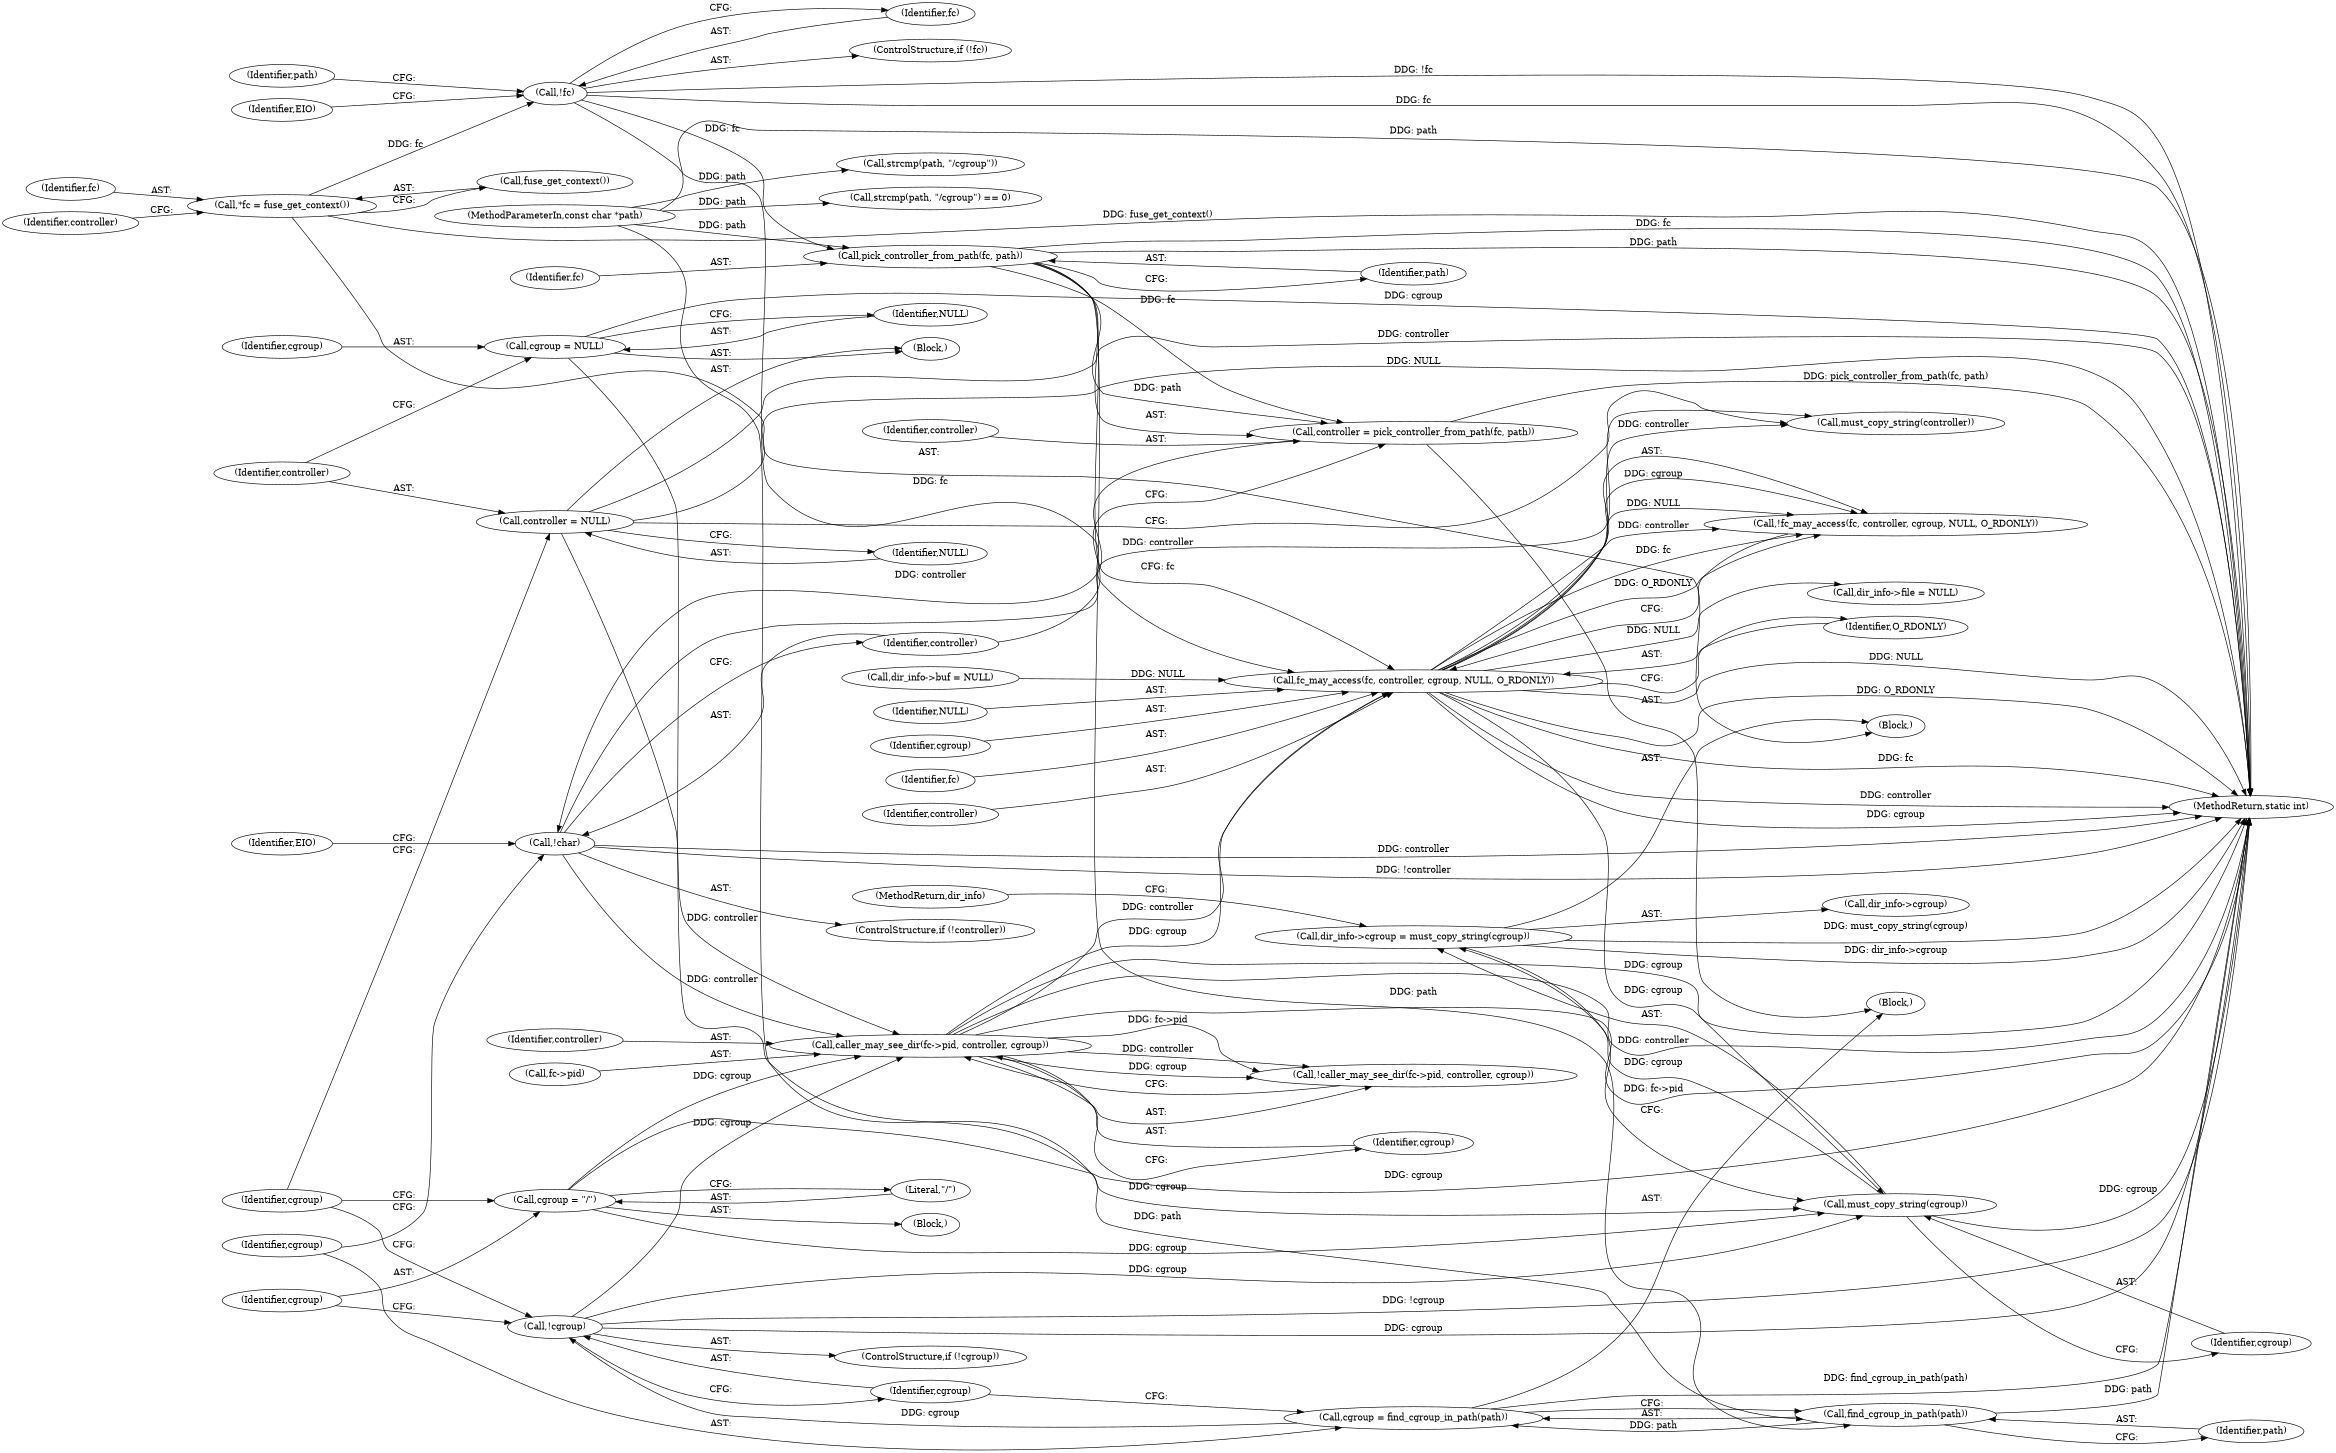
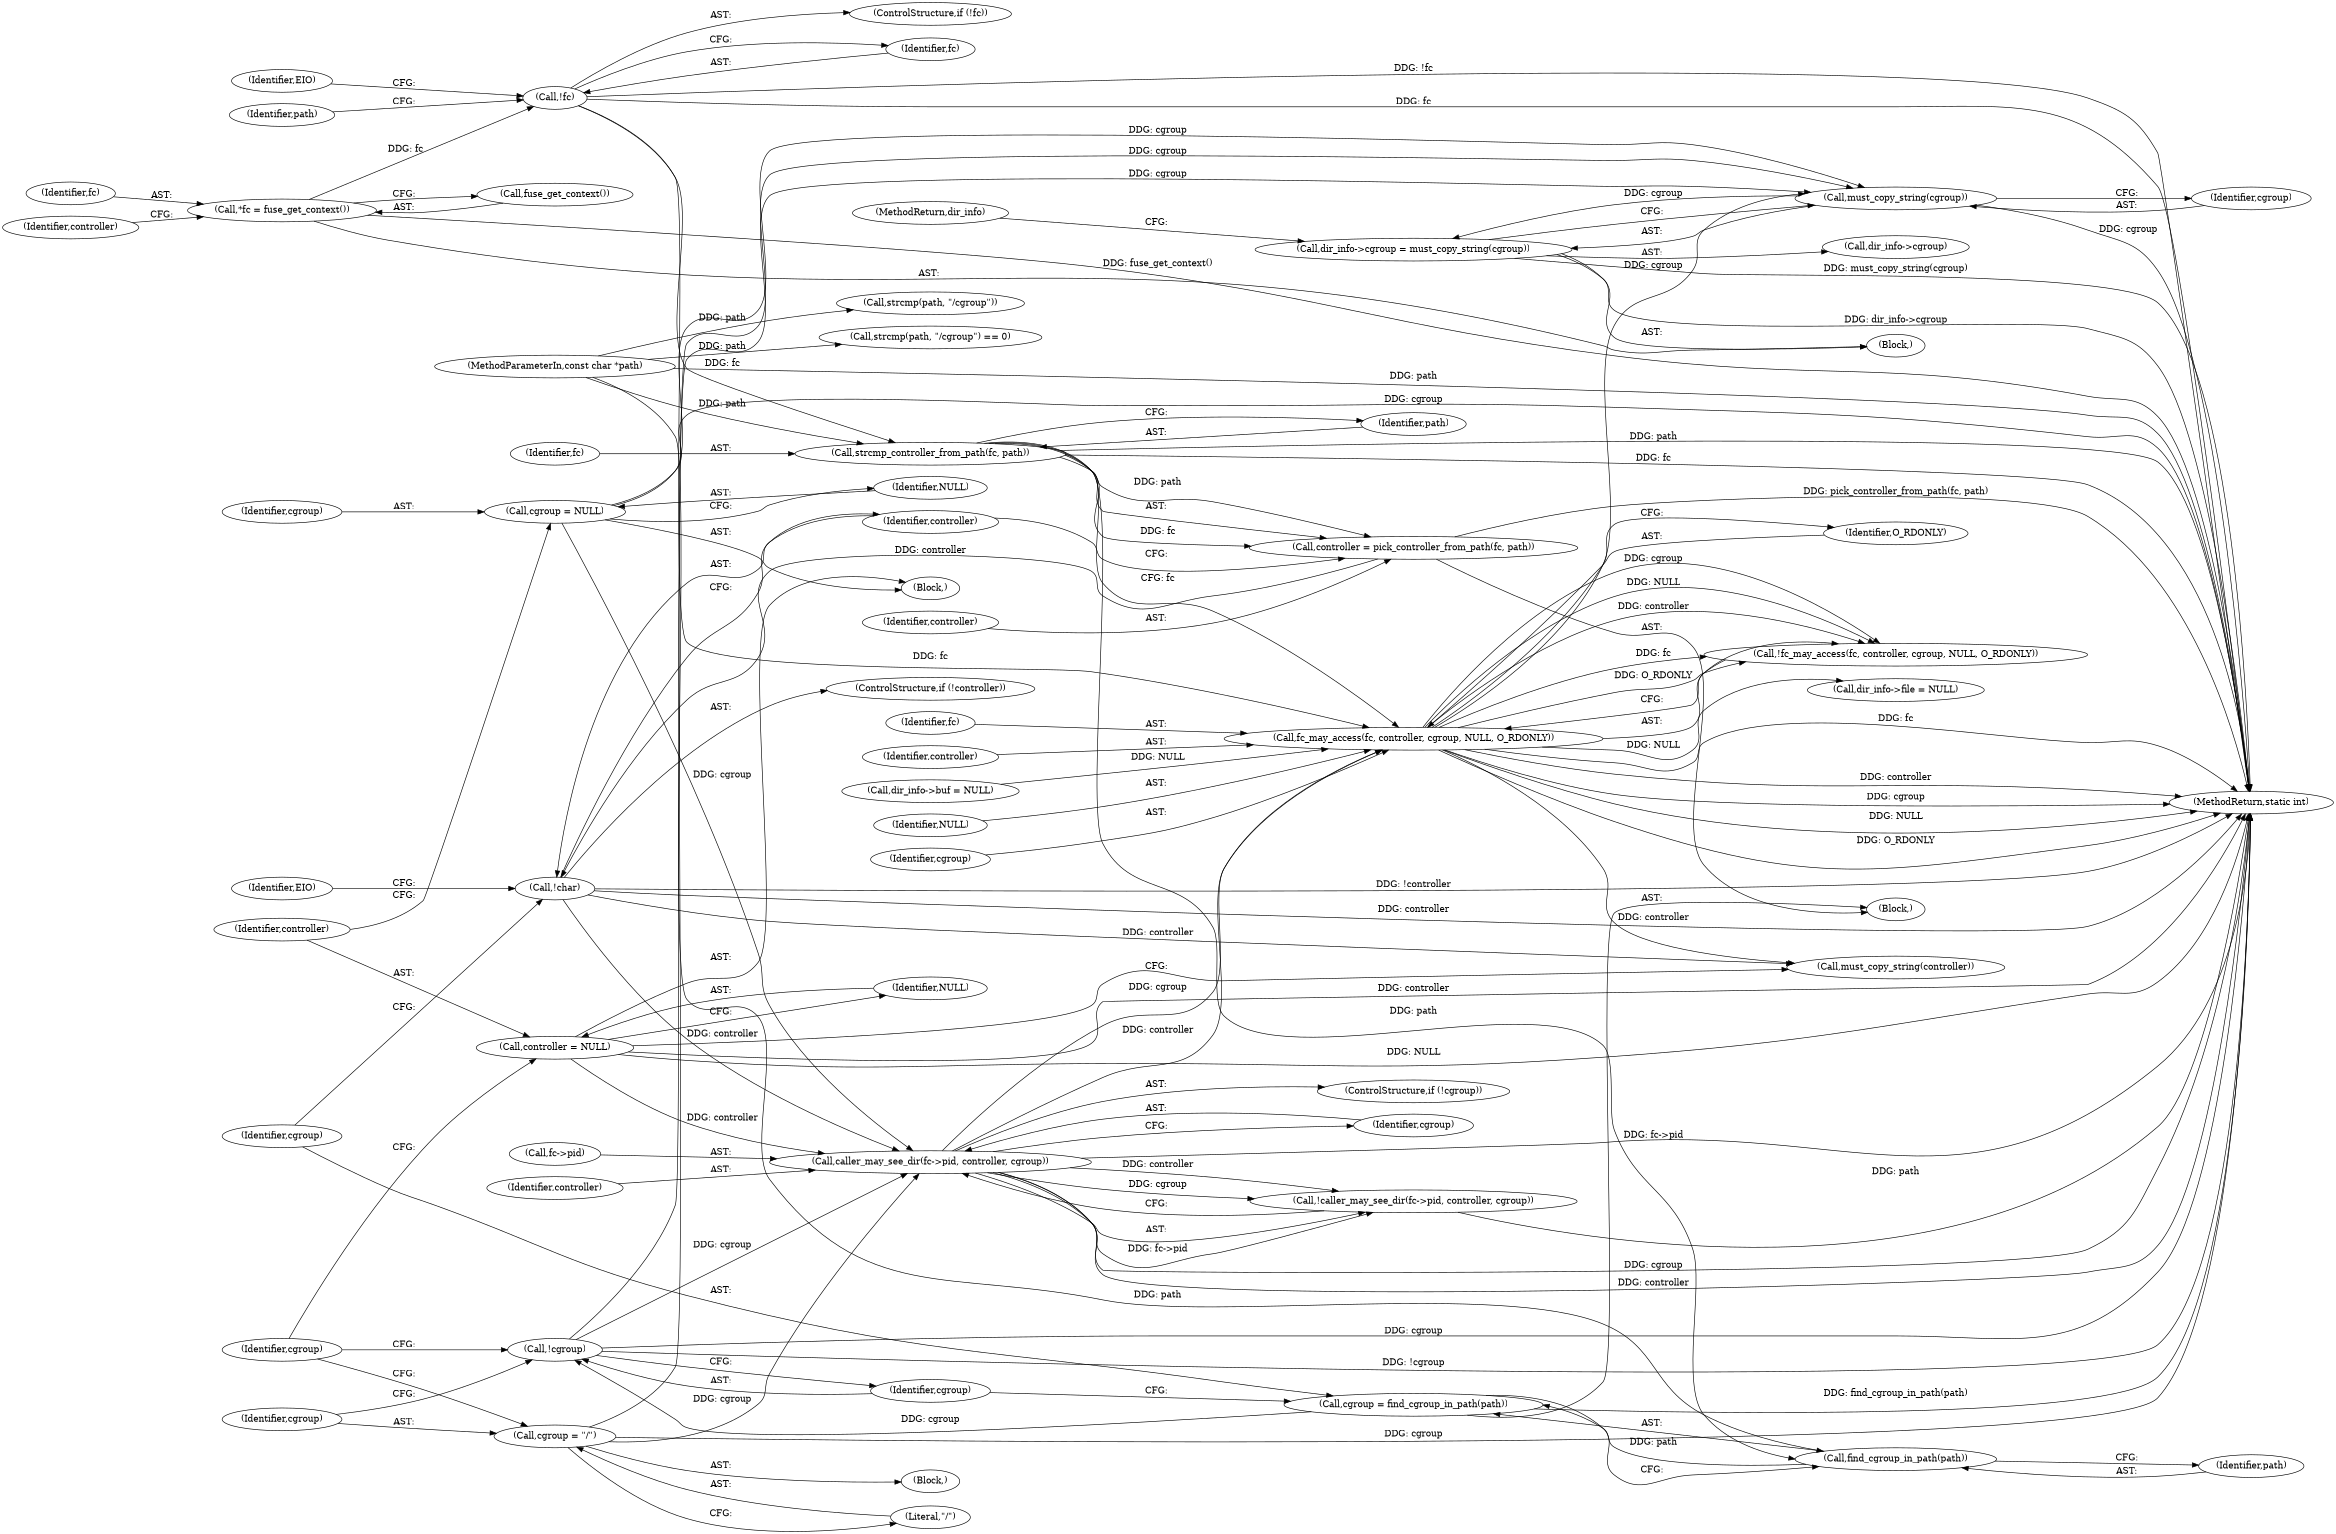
node "(Call,pick_controller_from_path(fc, path))": label "(Call,pick_controller_from_path(fc, path))" -> "(Call,strcmp_controller_from_path(fc, path))"
edge "(Call,cgroup = NULL)" -> "(Call,caller_may_see_dir(fc->pid, controller, cgroup))": added, label "DDG: cgroup"
edge "(Call,!cgroup)" -> "(ControlStructure,if (!cgroup))": now "(Call,caller_may_see_dir(fc->pid, controller, cgroup))" -> "(ControlStructure,if (!cgroup))"
edge "(Call,find_cgroup_in_path(path))" -> "(MethodReturn,static int)": now "(Call,!caller_may_see_dir(fc->pid, controller, cgroup))" -> "(MethodReturn,static int)"
